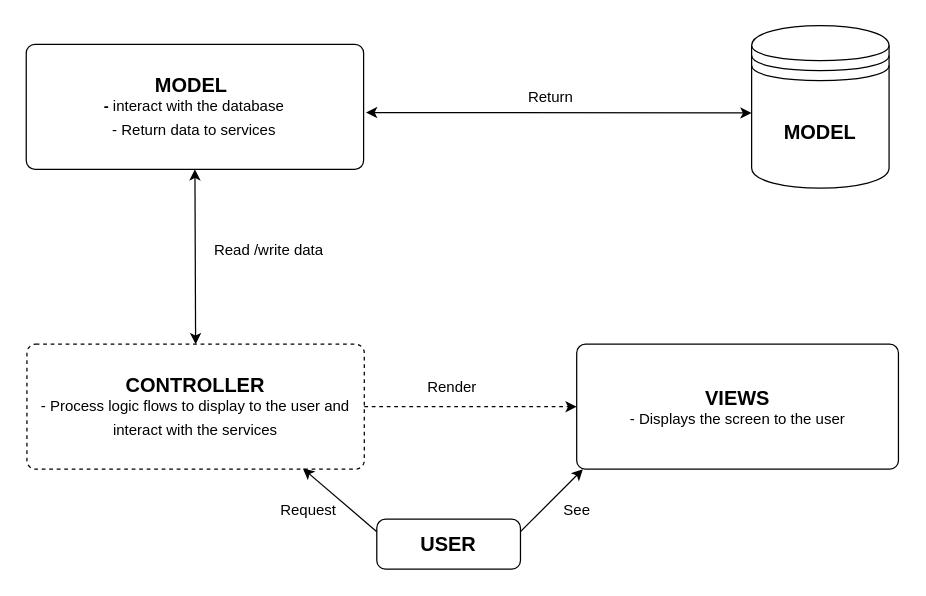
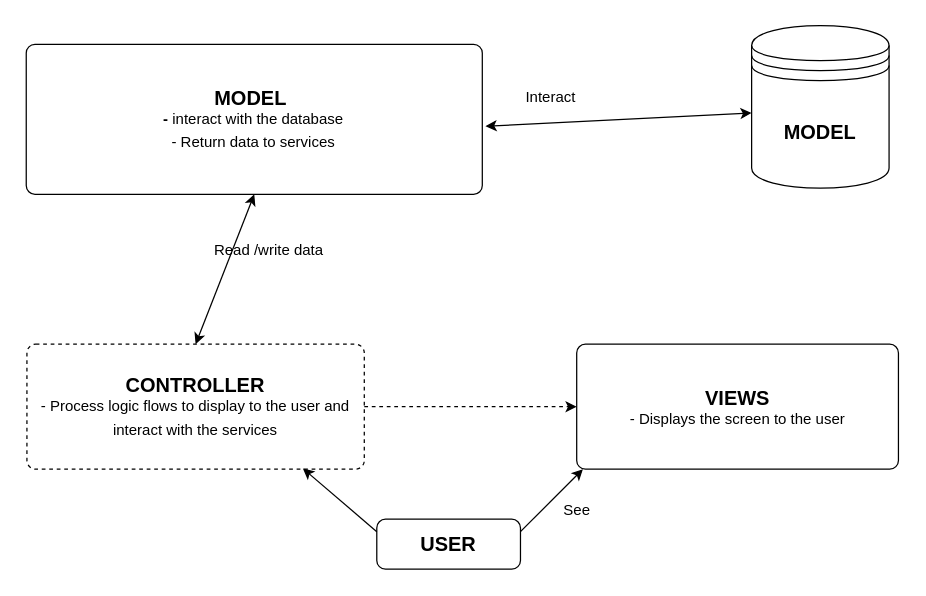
node "Return": label "Return" -> "Interact"
node "MODEL - interact with the database - Return data to services": size 338x125 -> 456x150
node "Render": removed
node "Request": removed
